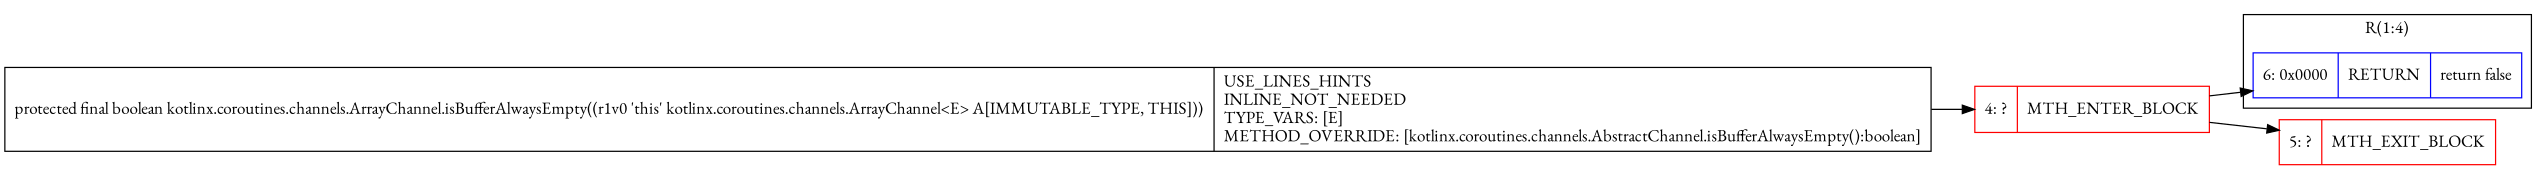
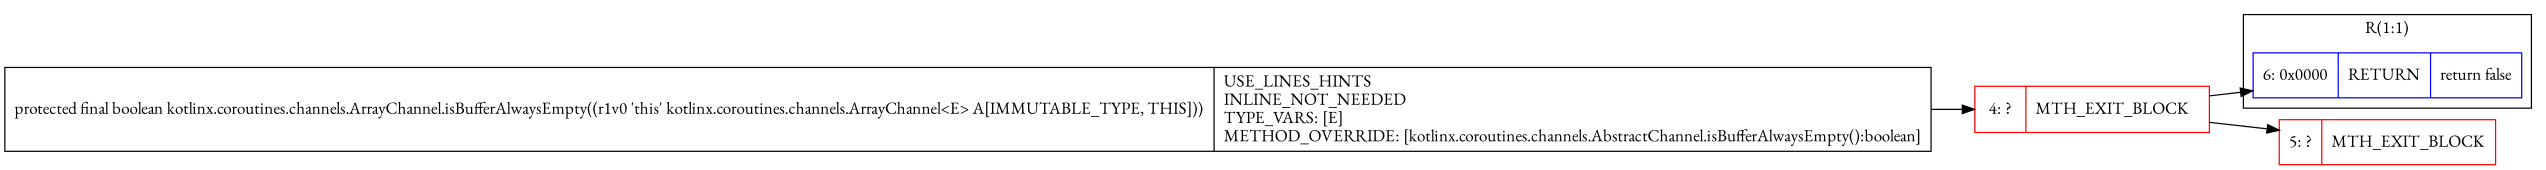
cluster "R(1:4)": label "R(1:4)" -> "R(1:1)"
node "4: ?": text "MTH_ENTER_BLOCK" -> "MTH_EXIT_BLOCK"
